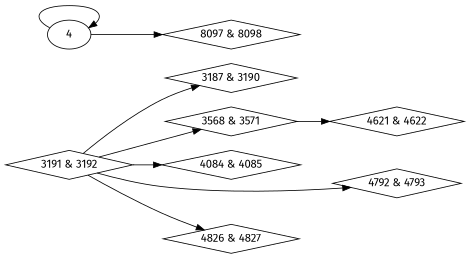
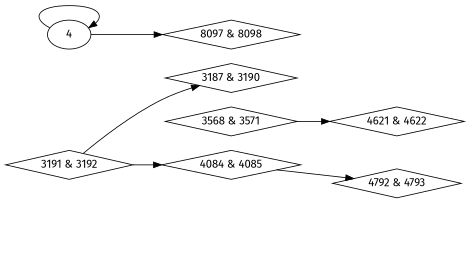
edge "3191 & 3192" -> "3568 & 3571": removed
edge "3191 & 3192" -> "4792 & 4793": now "4084 & 4085" -> "4792 & 4793"
node "4826 & 4827": removed
